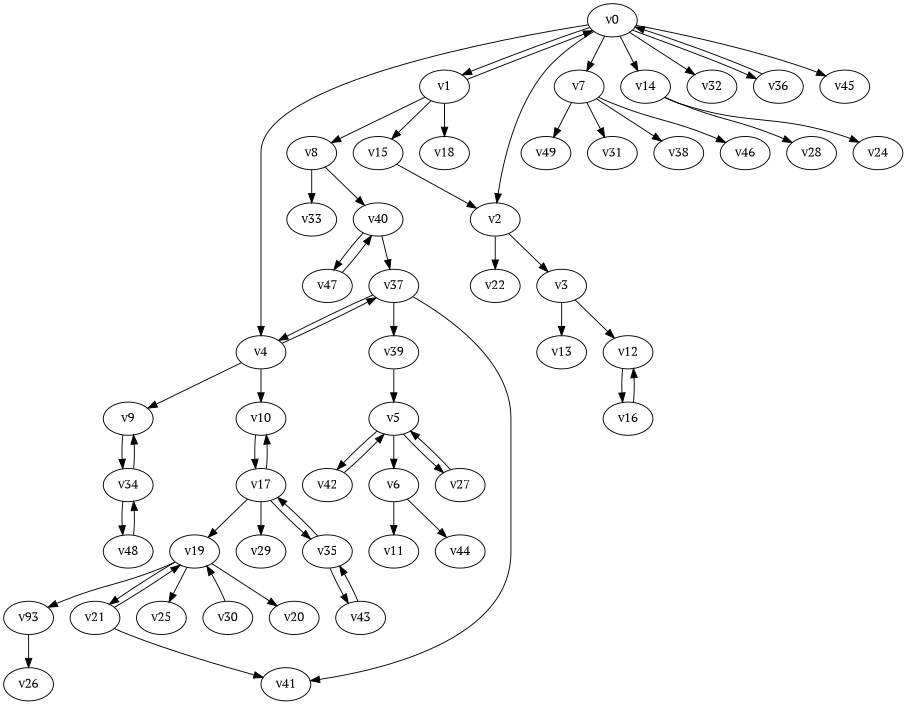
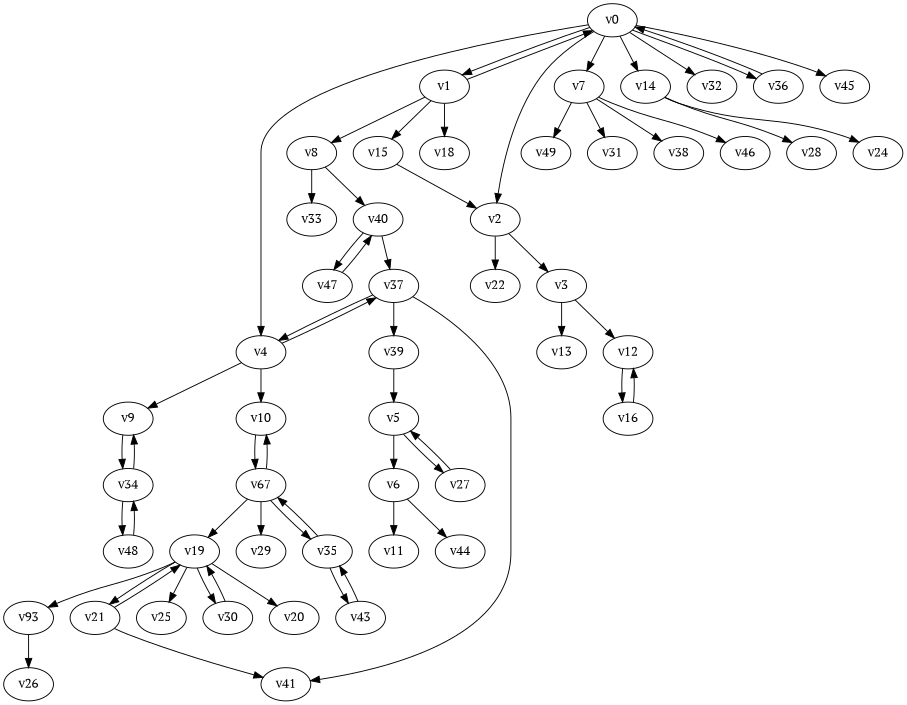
node "v17": label "v17" -> "v67"
node "v42": removed
edge "v19" -> "v30": added
